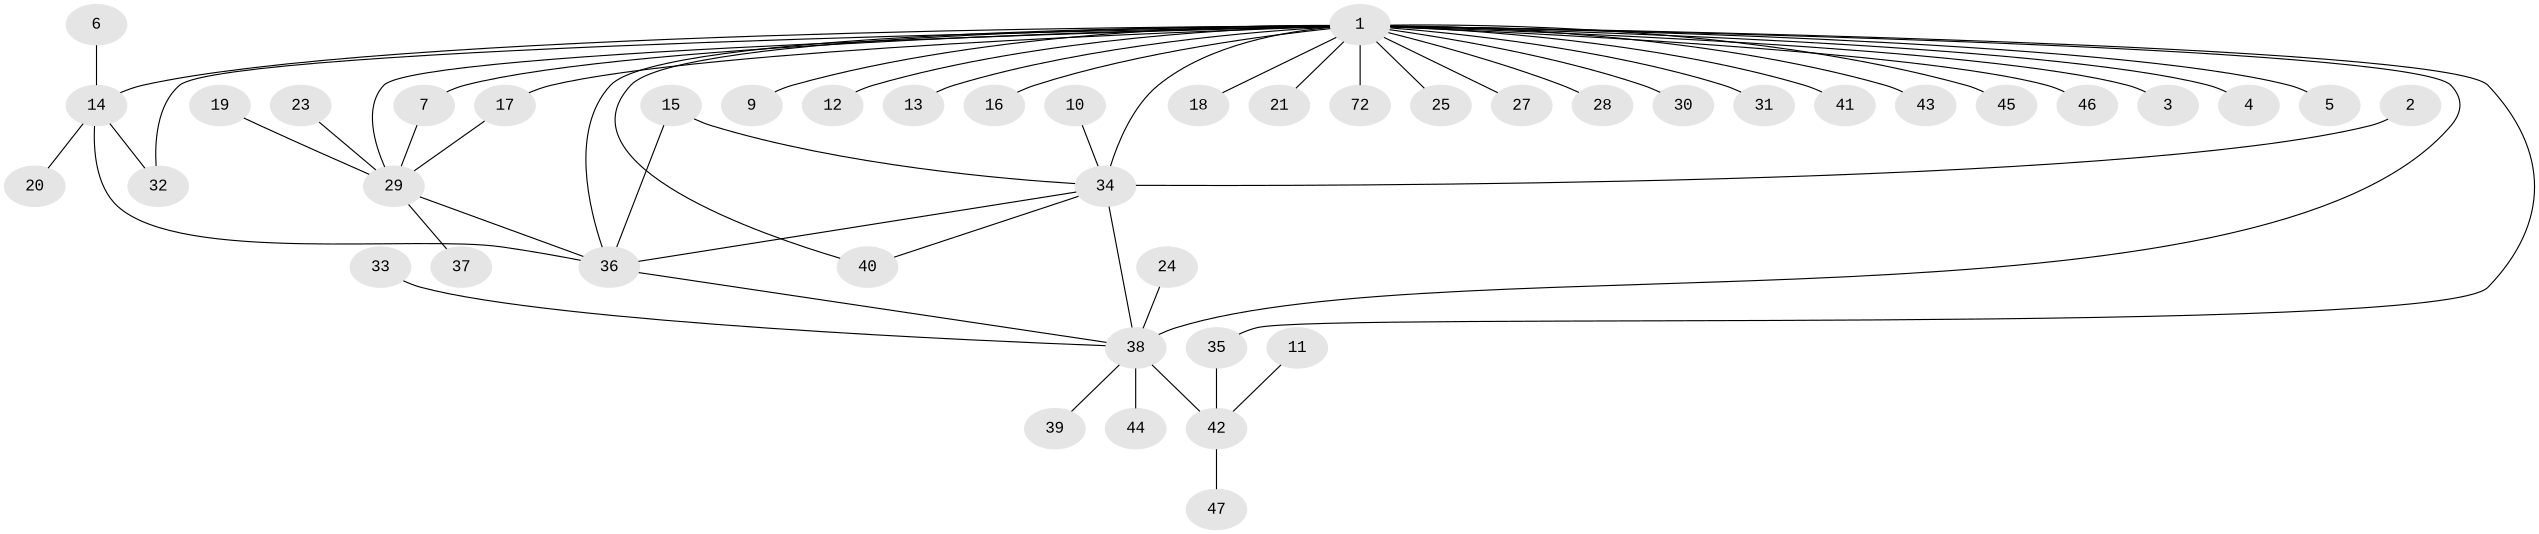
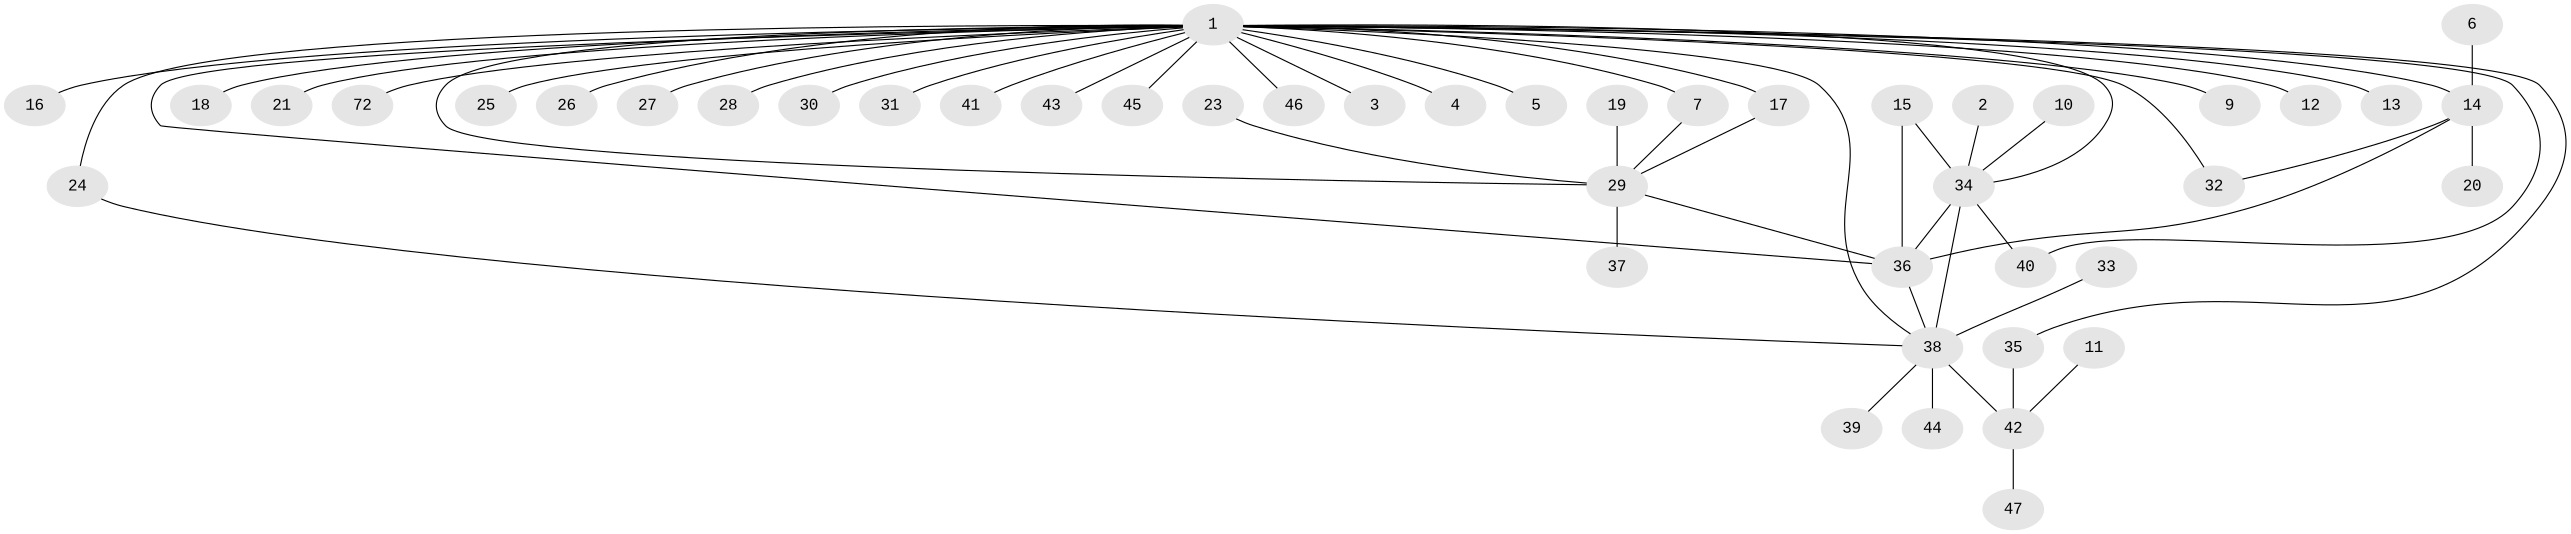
edge "1" -- "24": added
node "26": added
